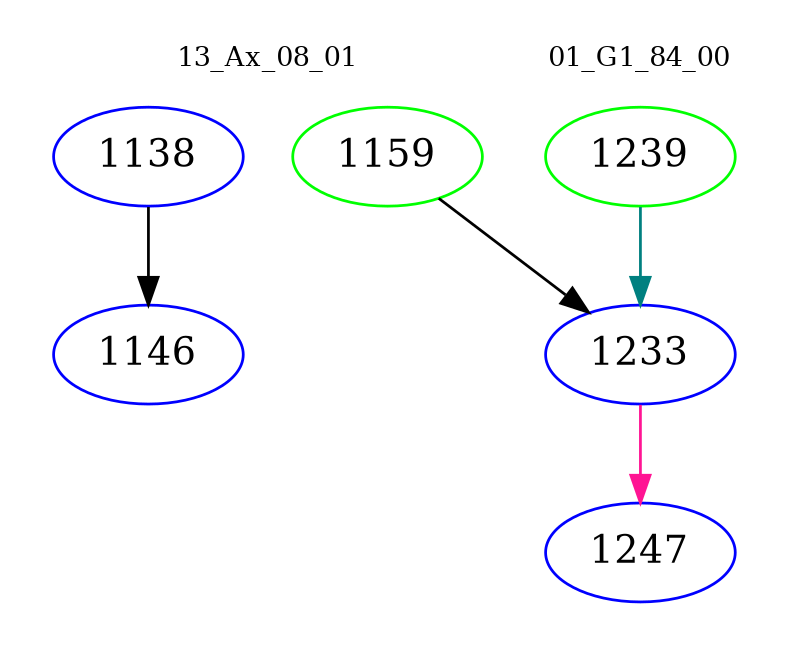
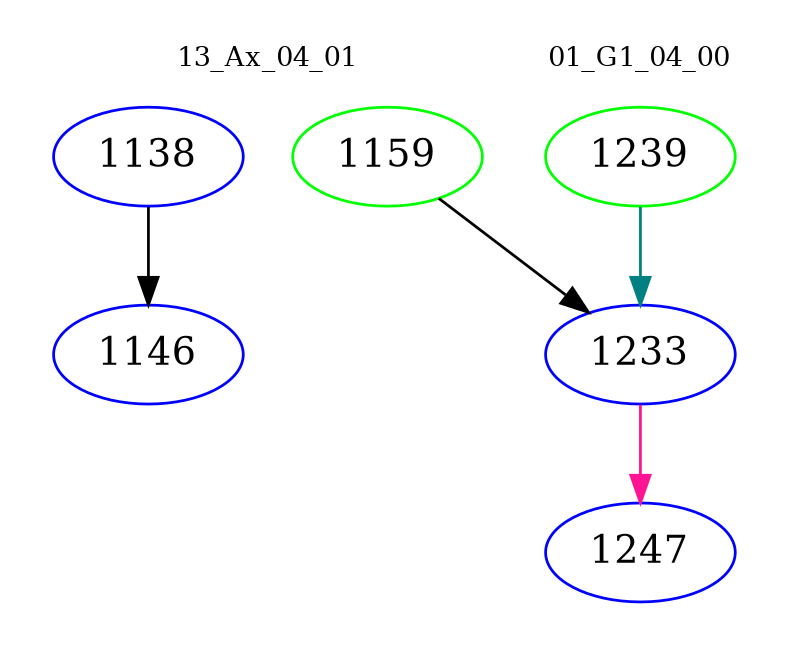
cluster "13_Ax_08_01": label "13_Ax_08_01" -> "13_Ax_04_01"
cluster "01_G1_84_00": label "01_G1_84_00" -> "01_G1_04_00"
